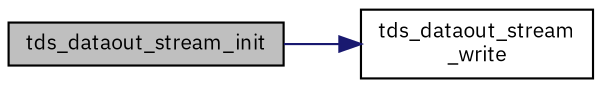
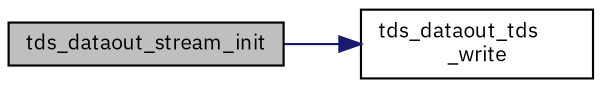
node "tds_dataout_stream _write": label "tds_dataout_stream _write" -> "tds_dataout_tds _write"
